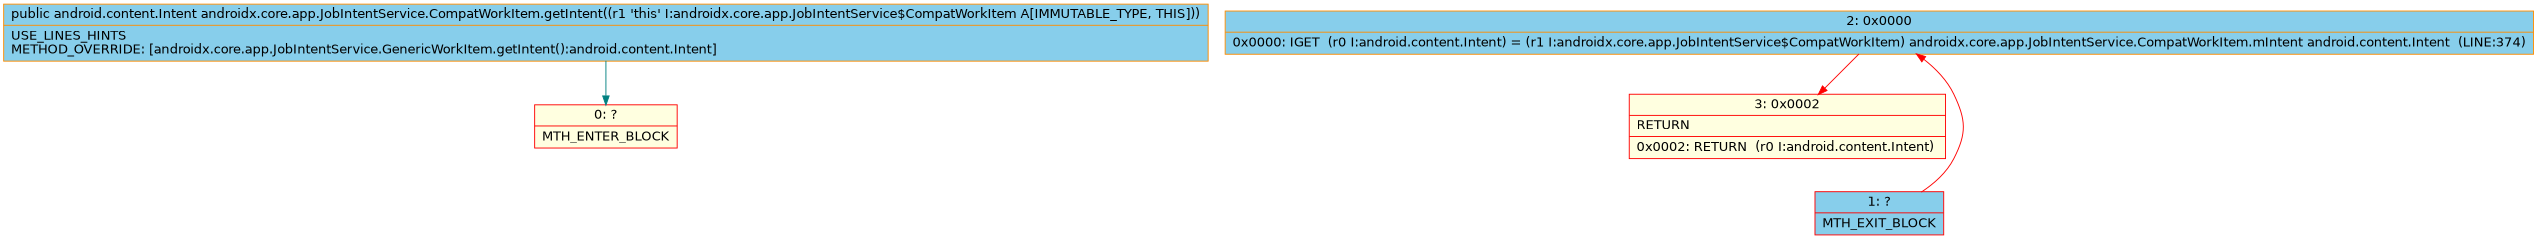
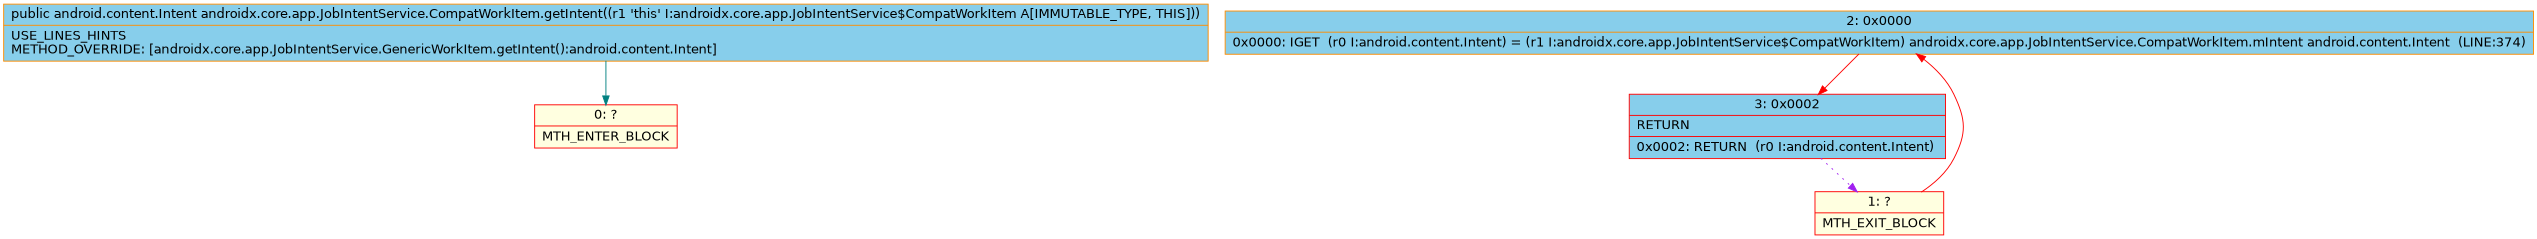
node "3: 0x0002": fillcolor lightyellow -> skyblue
edge "3: 0x0002" -> "1: ?": added
node "1: ?": fillcolor skyblue -> lightyellow
